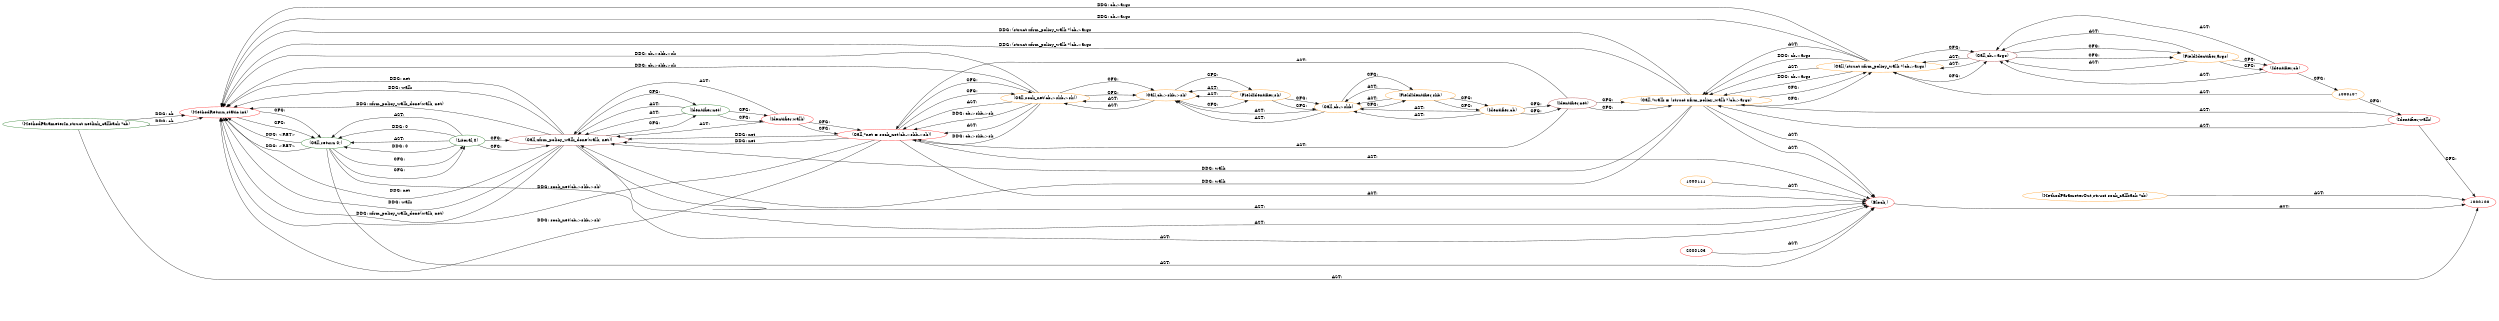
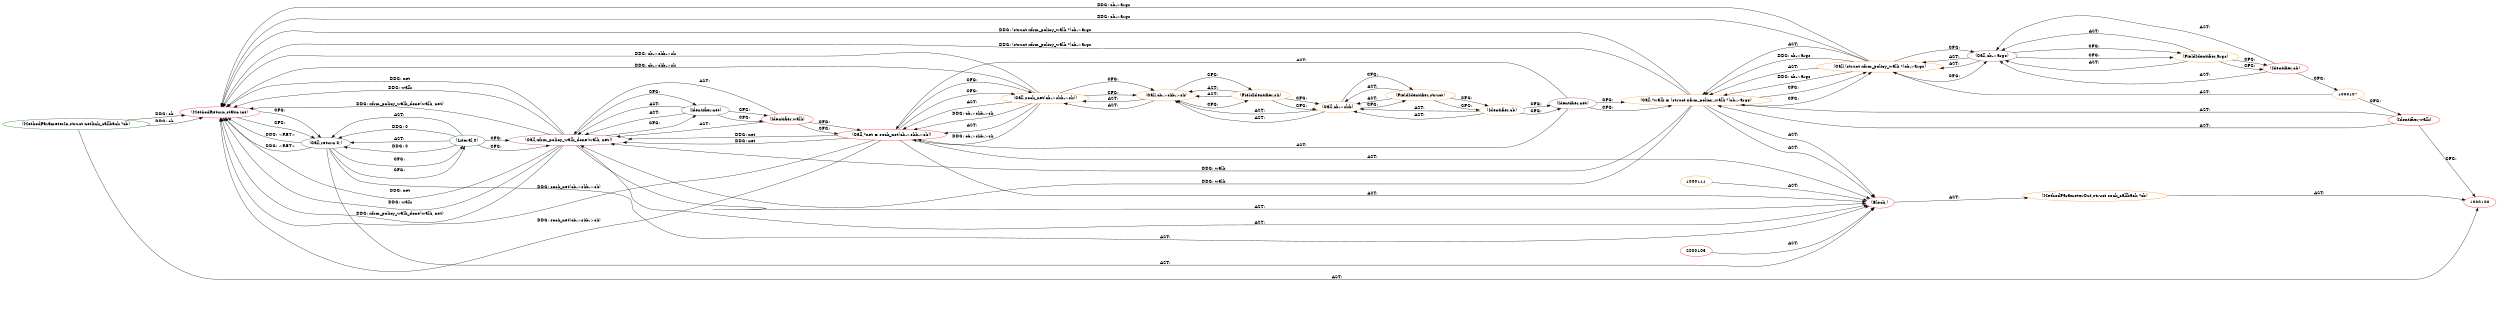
node "(FieldIdentifier,skb)": label "(FieldIdentifier,skb)" -> "(FieldIdentifier,struct)"
edge "(Block,)" -> "1000100": now "(Block,)" -> "(MethodParameterOut,struct sock_callback *cb)"
